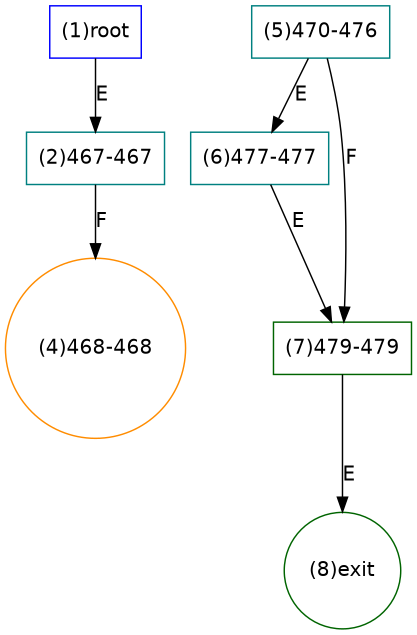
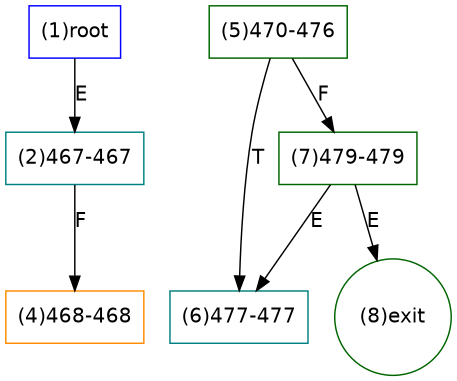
node "(5)470-476": color teal -> darkgreen
edge "(5)470-476" -> "(6)477-477": label "E" -> "T"
edge "(6)477-477" -> "(7)479-479": reversed
node "(4)468-468": shape circle -> box
